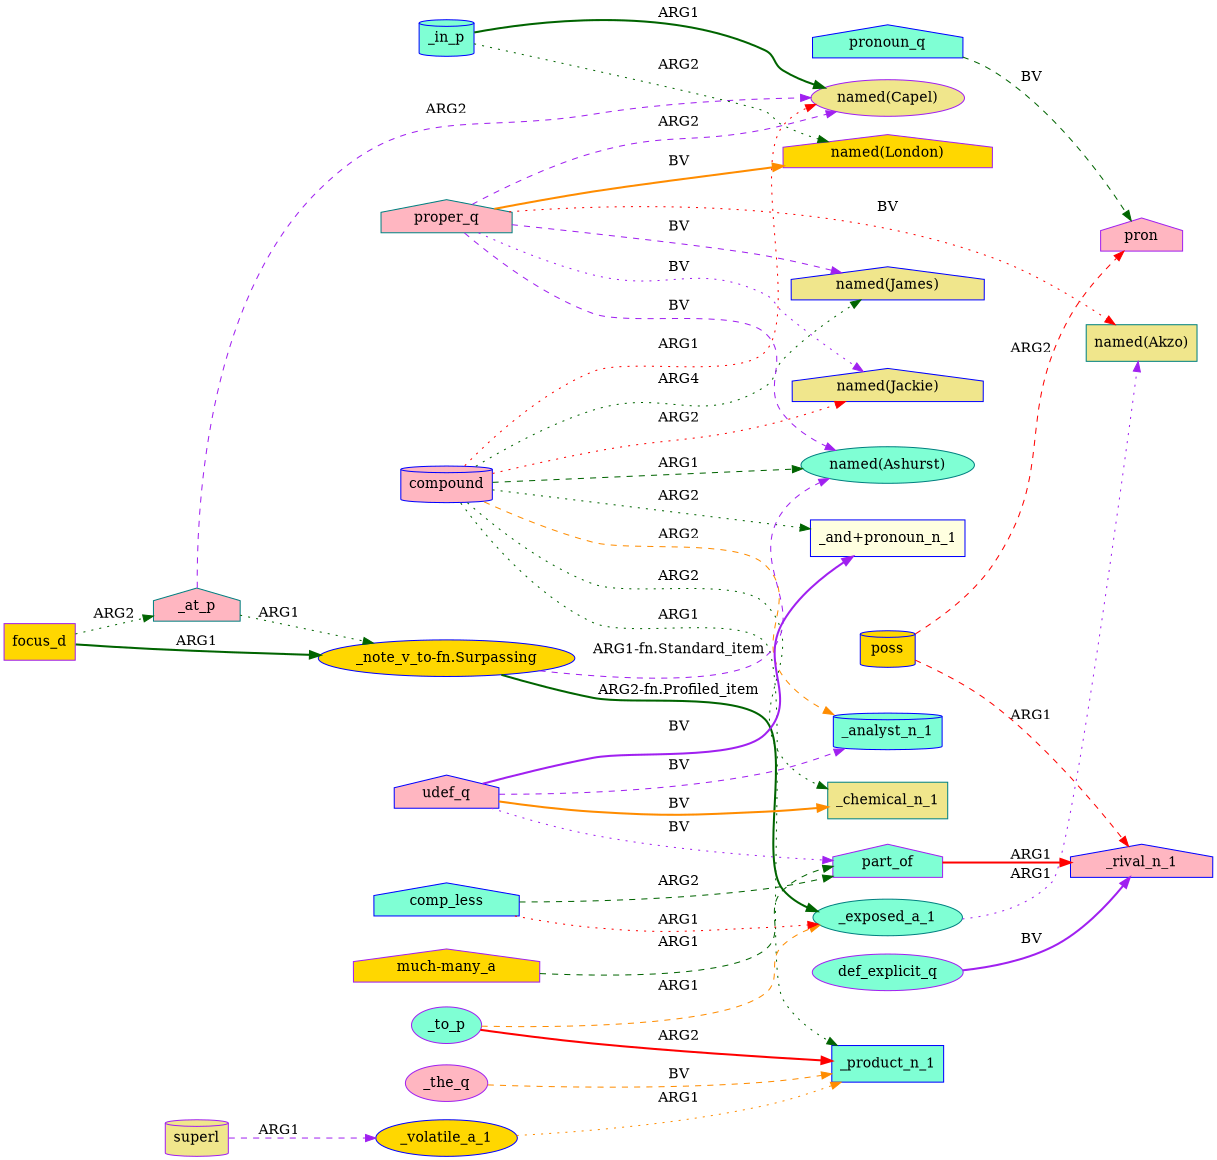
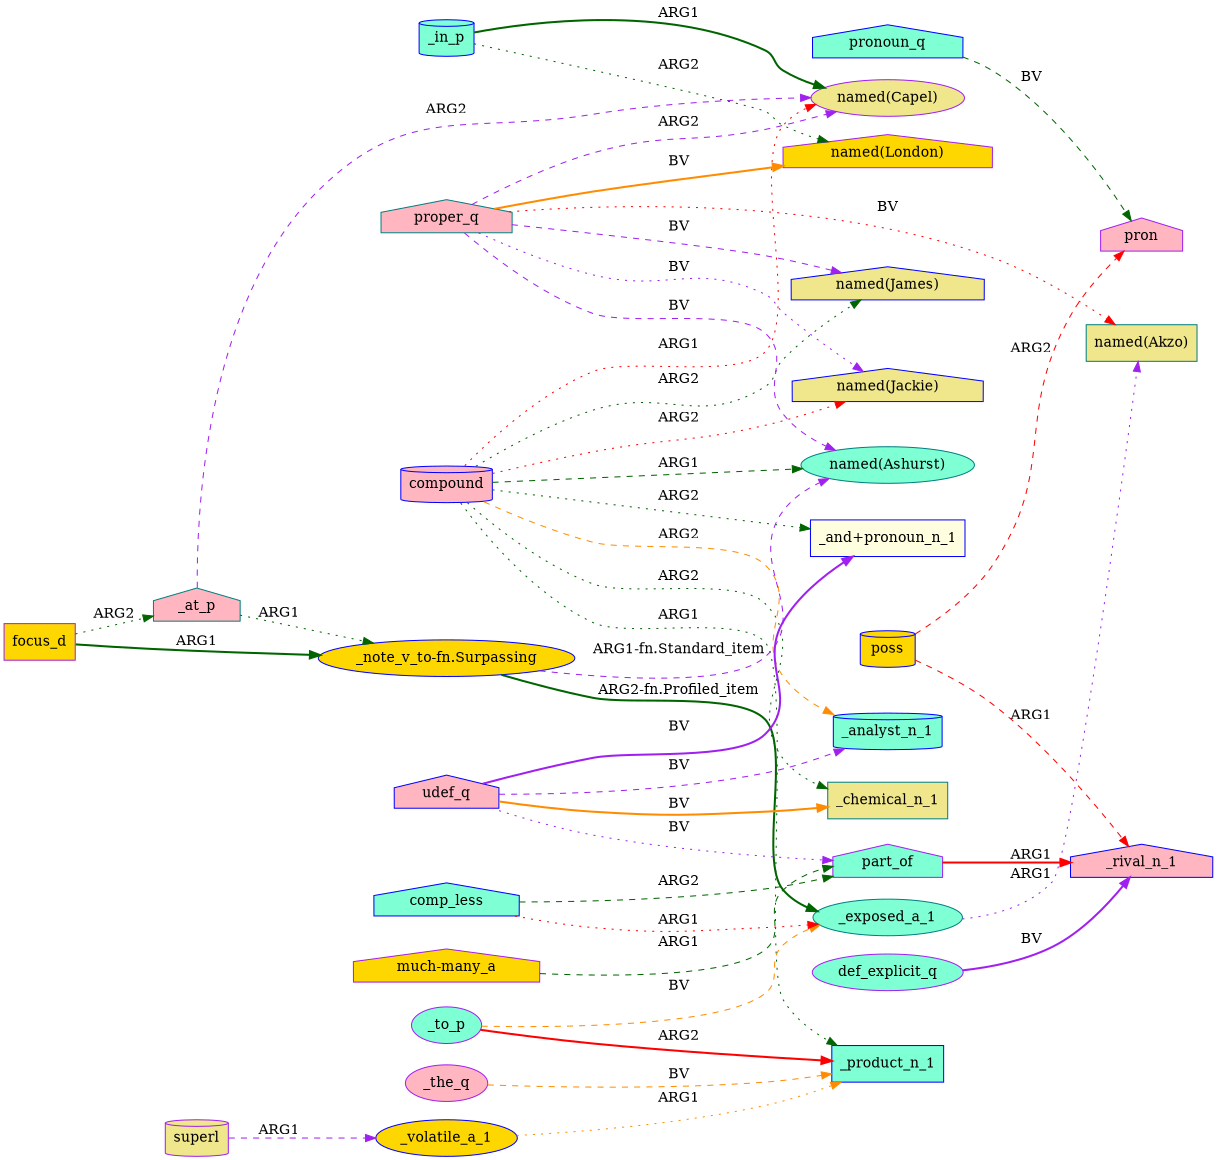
edge "compound" -> "named(James)": label "ARG4" -> "ARG2"
edge "_to_p" -> "_exposed_a_1": label "ARG1" -> "BV"
